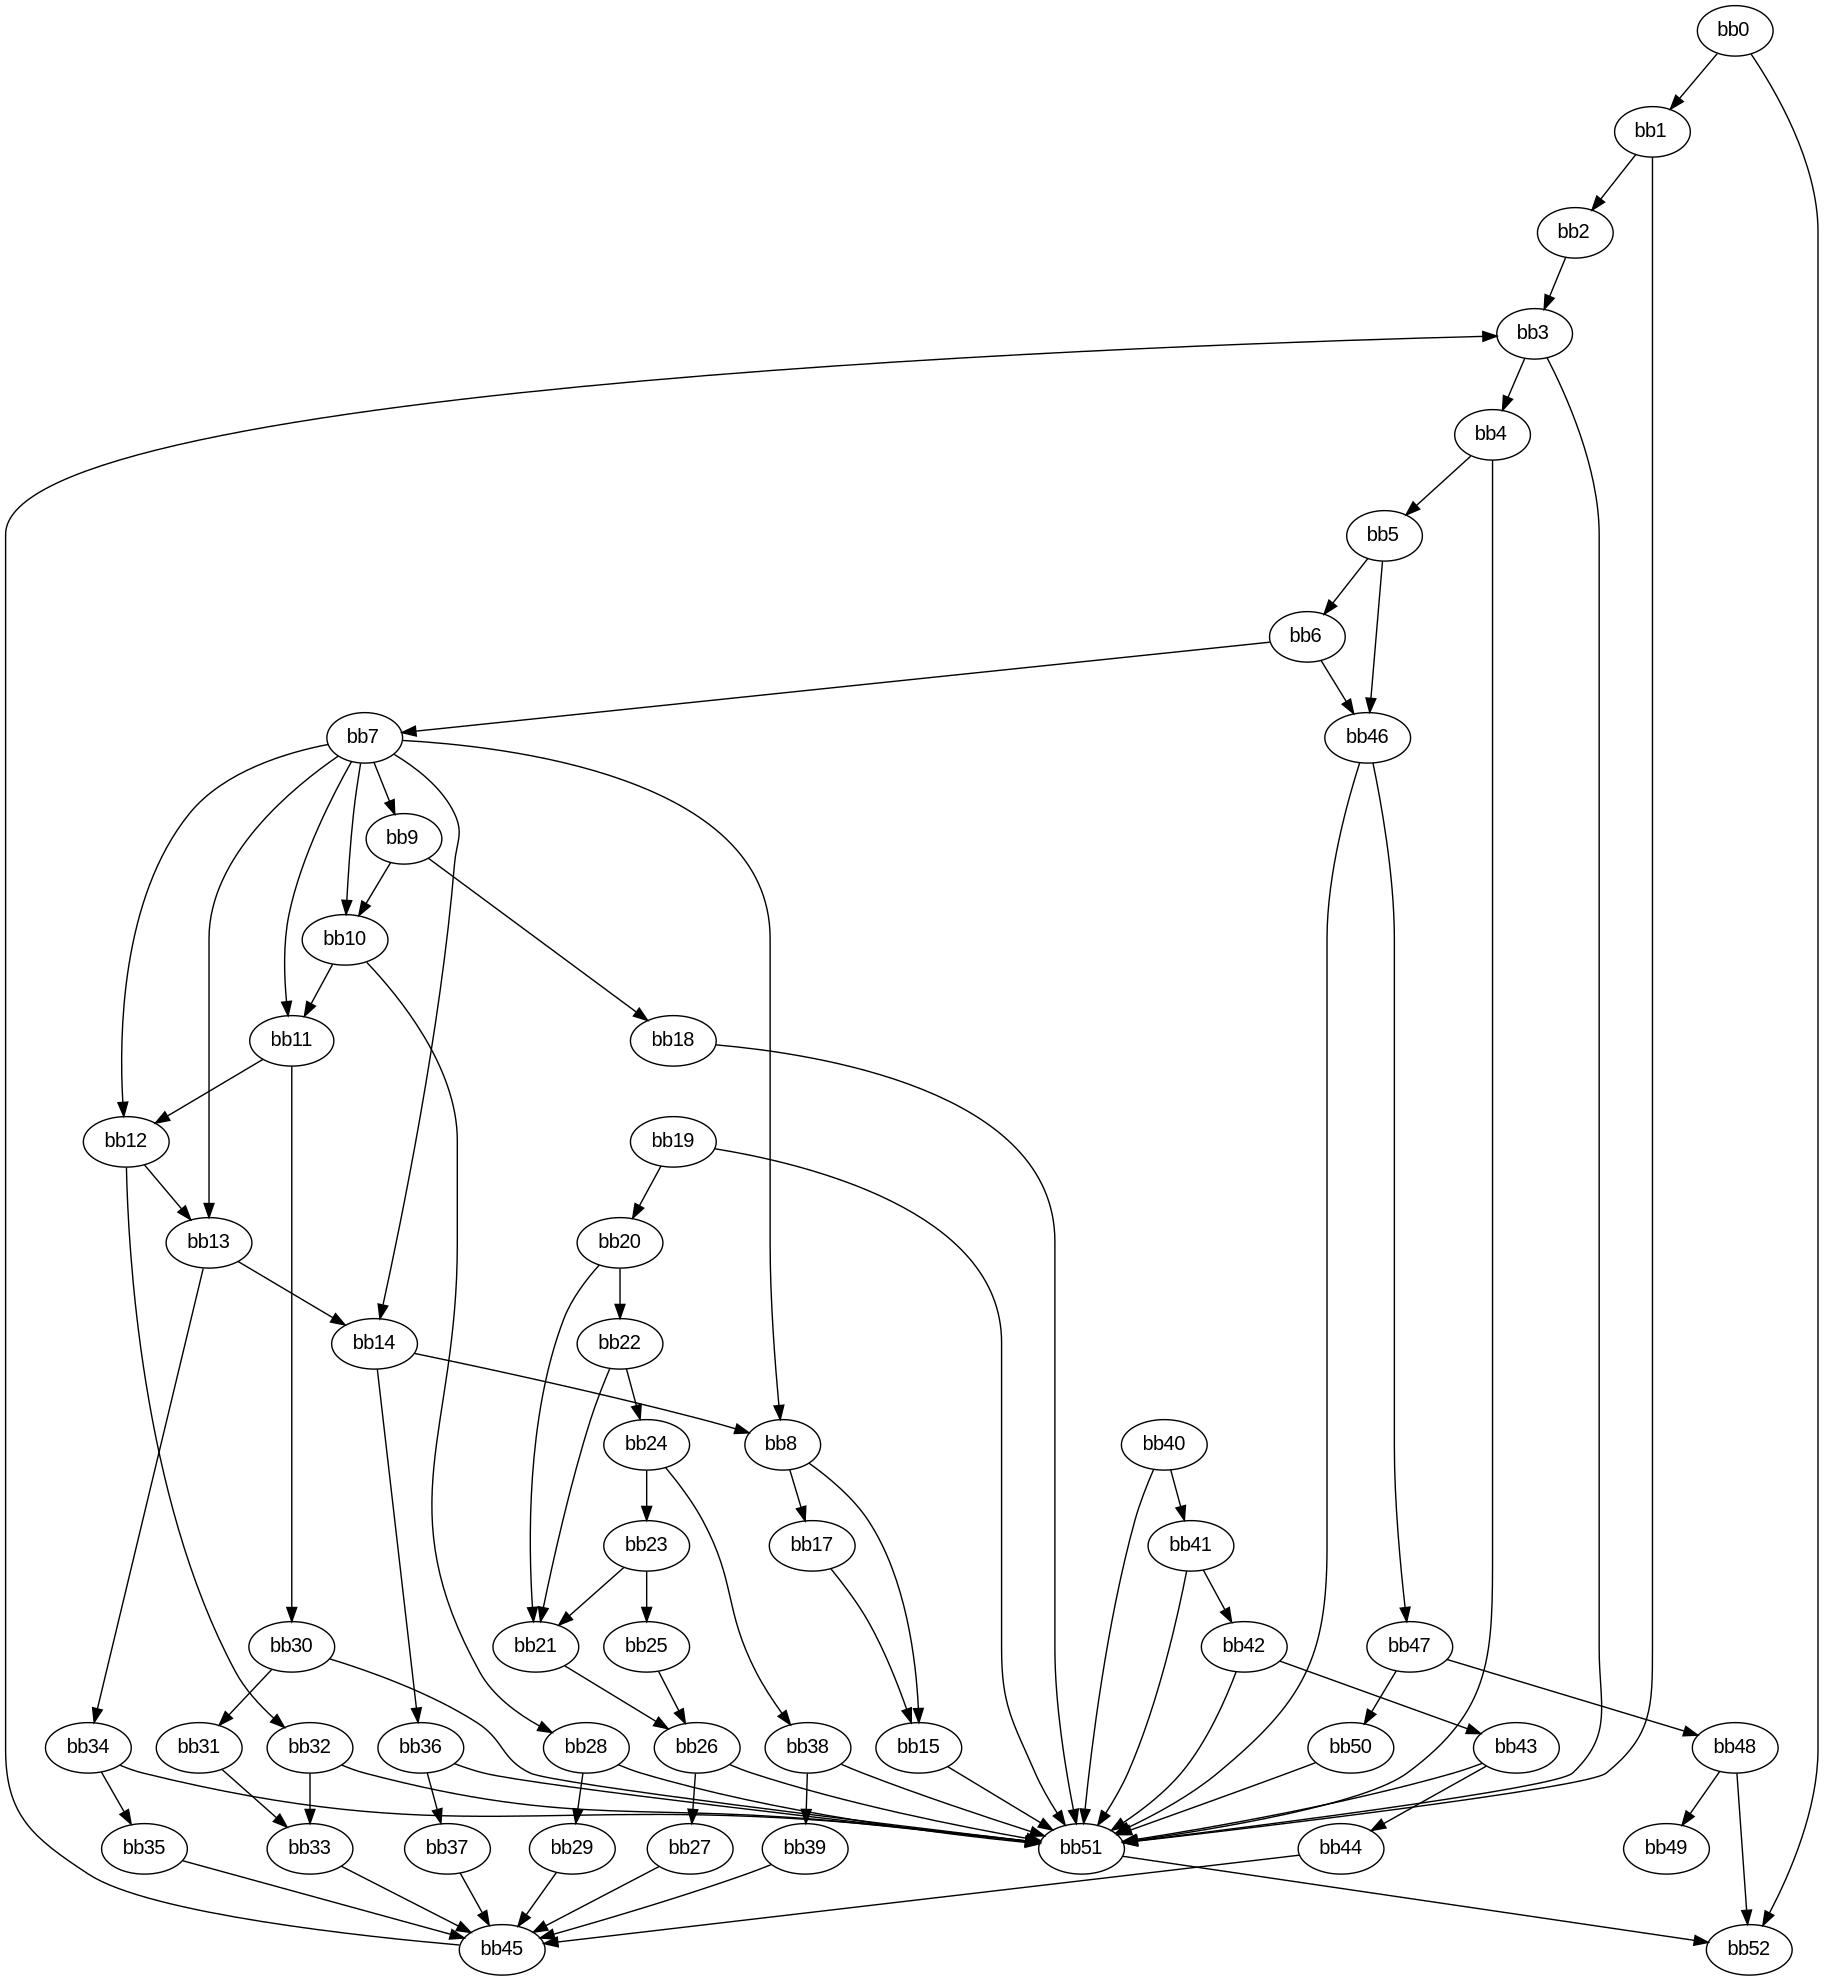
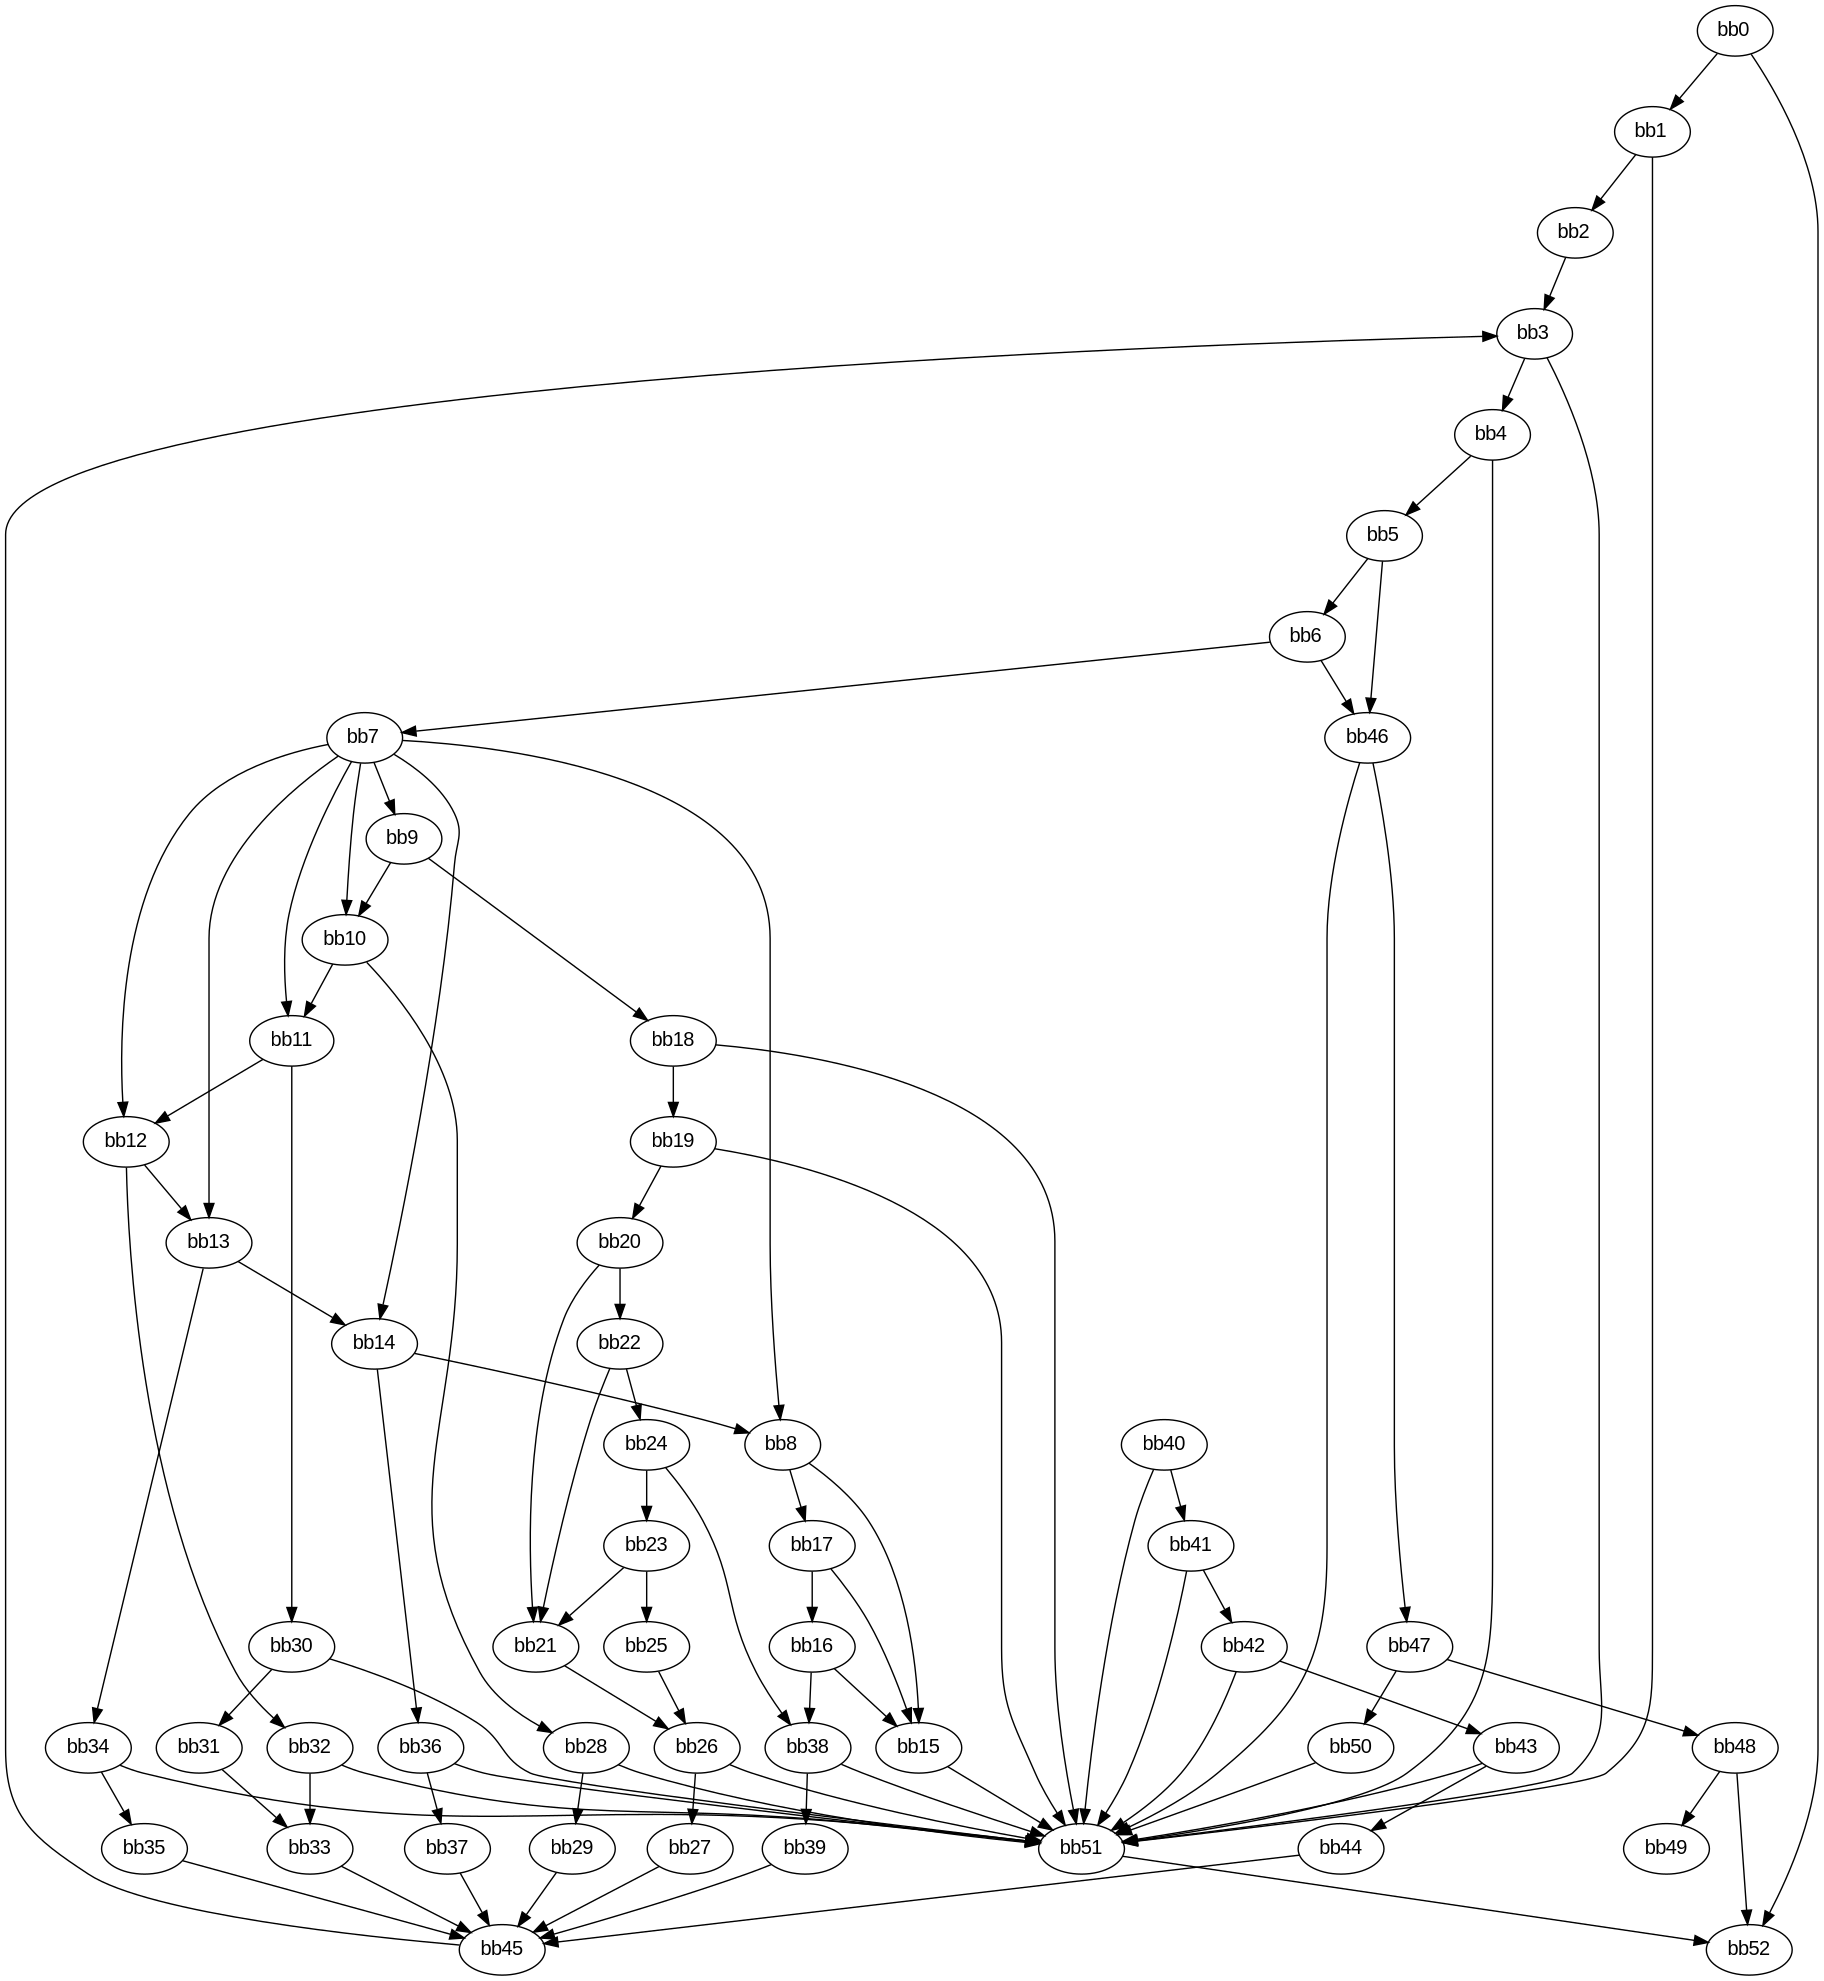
edge "bb18" -> "bb19": added
node "bb16": added
